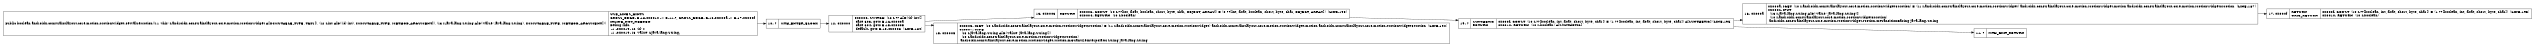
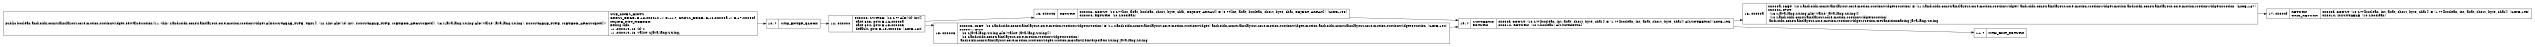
node "17: 0x000f": text "0x0010: RETURN  (r0 I:boolean)" -> "0x0010: IMMUTABLE  (r0 I:boolean)"
edge "15: 0x0005" -> "19: ?": added
node "15: 0x0005": text "0x0007: TYPE" -> "0x0007: IPUT"
